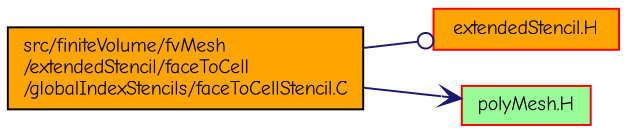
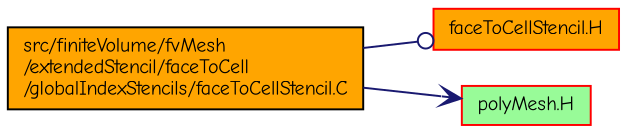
node "extendedStencil.H": label "extendedStencil.H" -> "faceToCellStencil.H"
